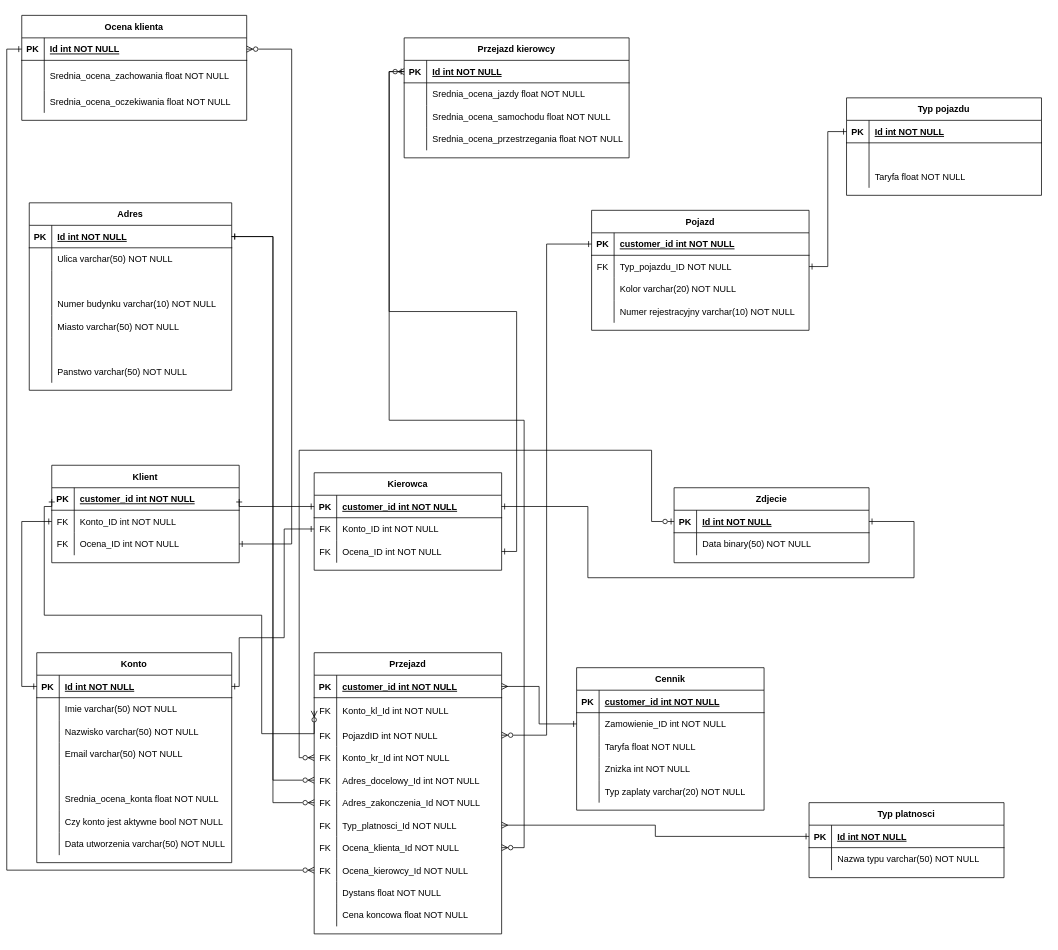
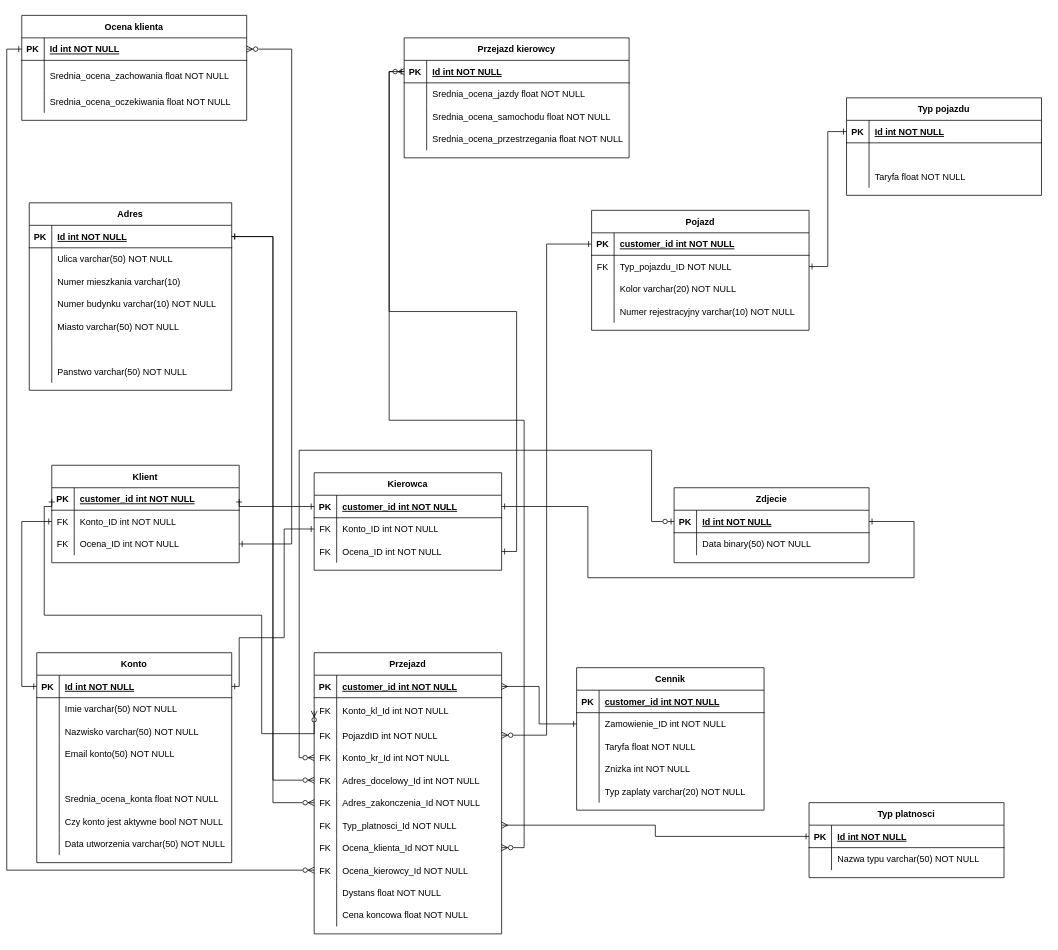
node "Numer mieszkania varchar(10)": added
node "Email varchar(50) NOT NULL": label "Email varchar(50) NOT NULL" -> "Email konto(50) NOT NULL"
